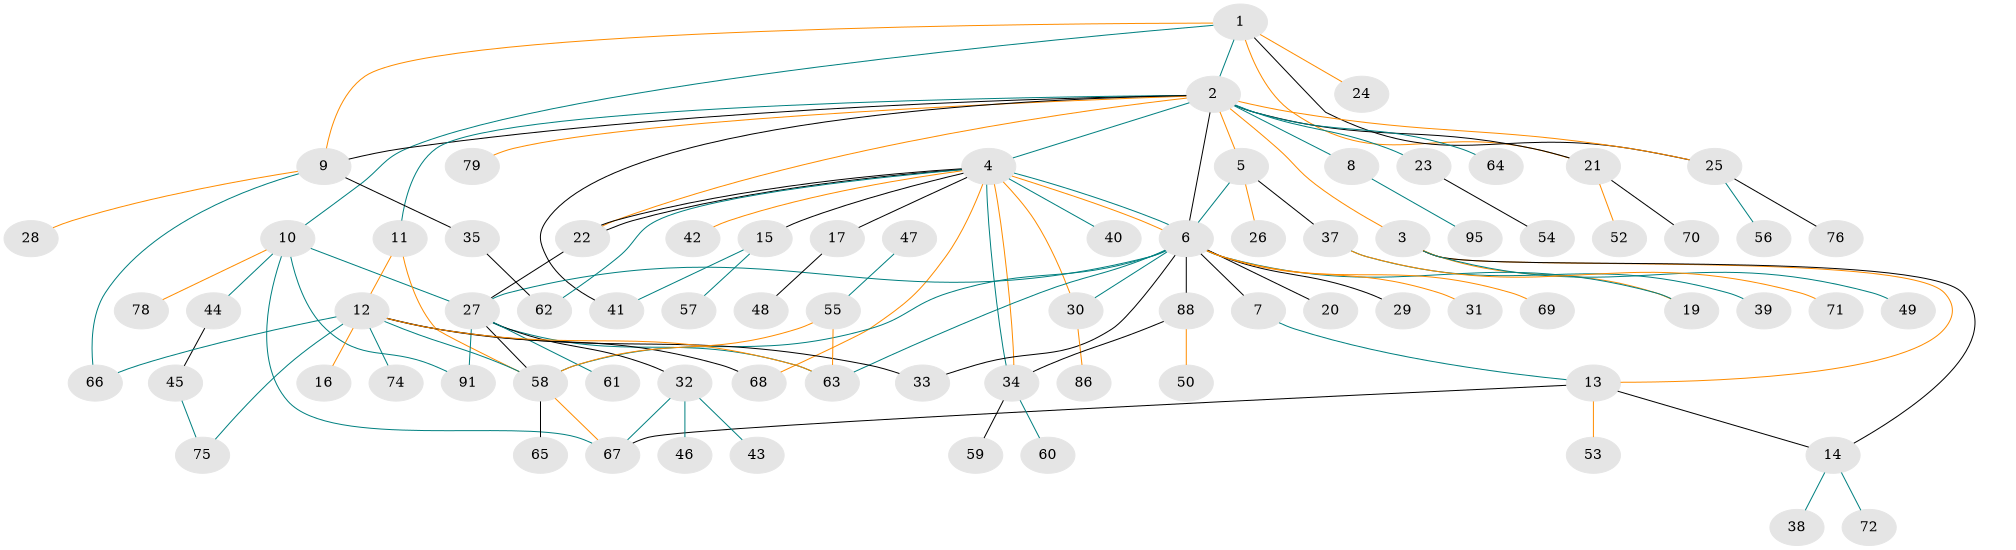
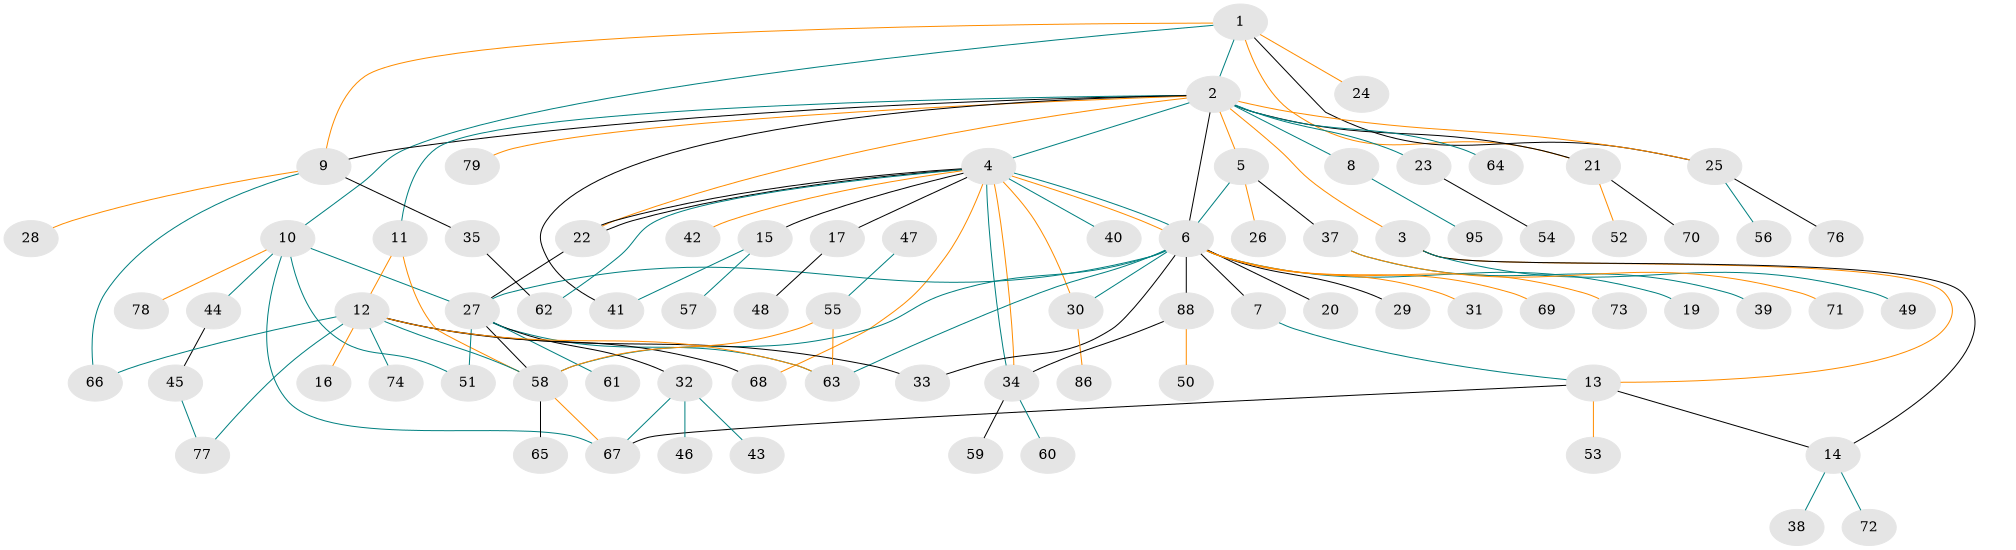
edge "3" -- "19": removed
node "73": added
node "91": label "91" -> "51"
node "75": label "75" -> "77"
